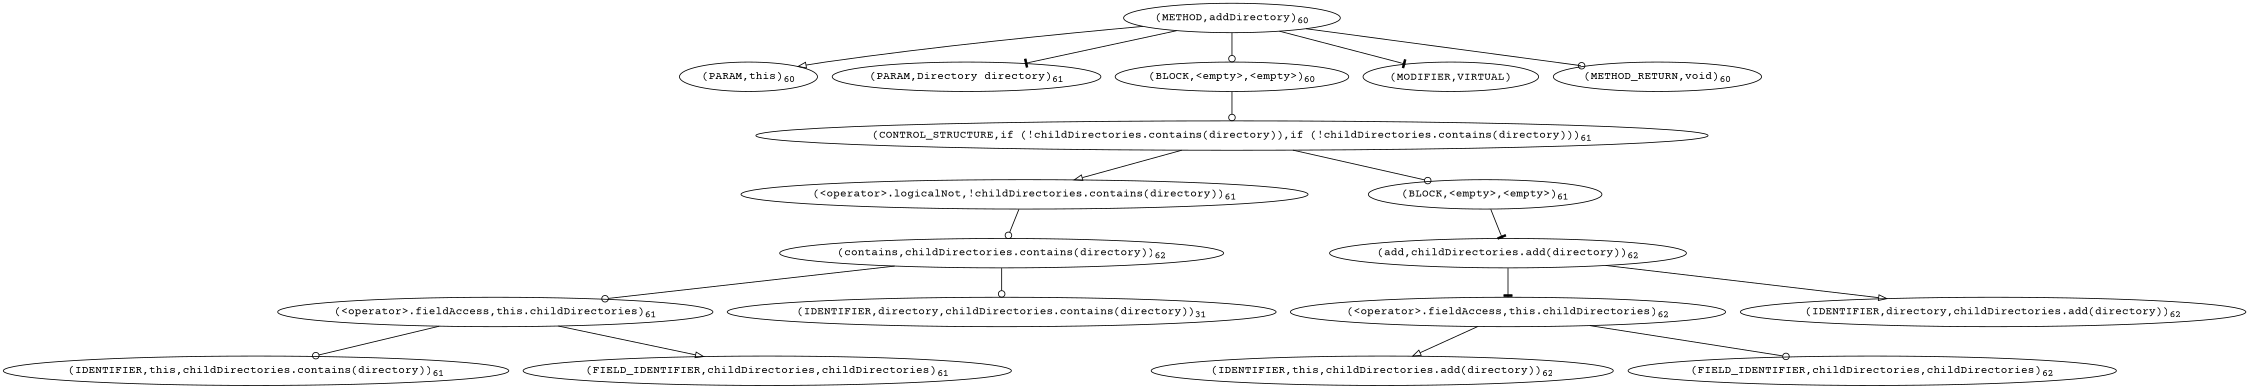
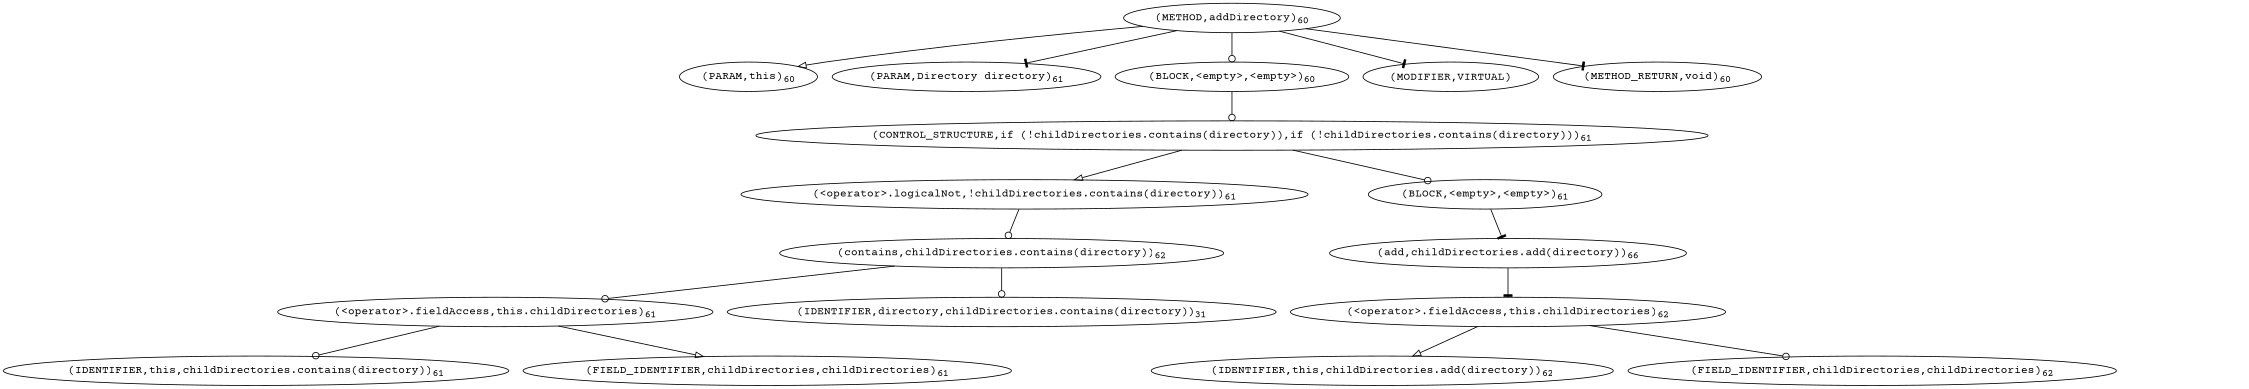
edge "(METHOD,addDirectory)" -> "(METHOD_RETURN,void)": arrowhead odot -> tee
node "(add,childDirectories.add(directory))": text "62" -> "66"
node "(IDENTIFIER,directory,childDirectories.add(directory))": removed
